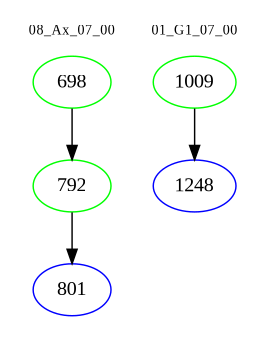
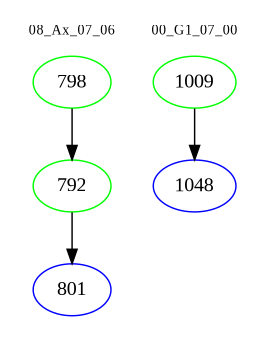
cluster "08_Ax_07_00": label "08_Ax_07_00" -> "08_Ax_07_06"
cluster "01_G1_07_00": label "01_G1_07_00" -> "00_G1_07_00"
node "698": label "698" -> "798"
node "1248": label "1248" -> "1048"
